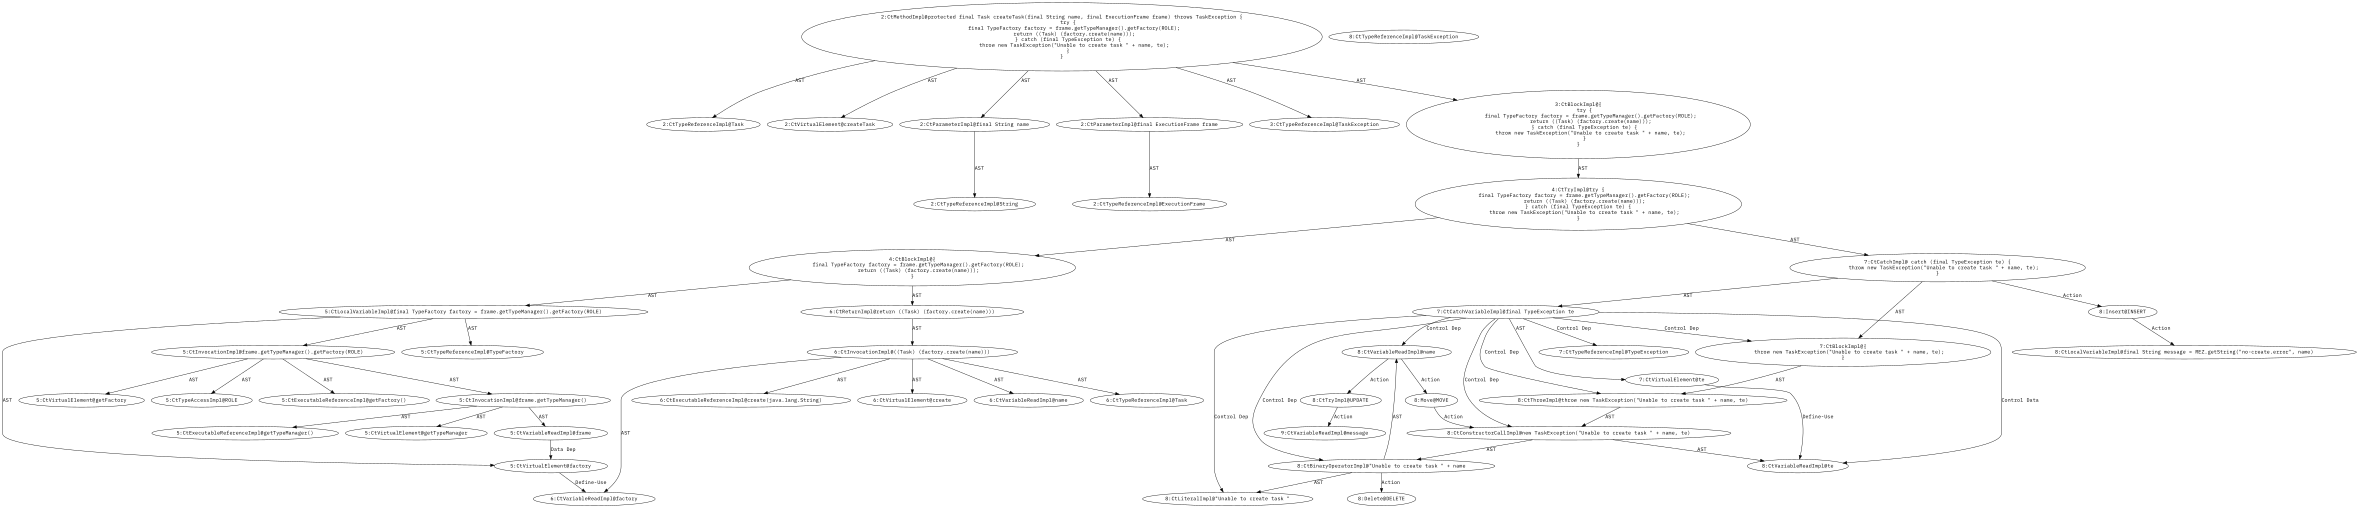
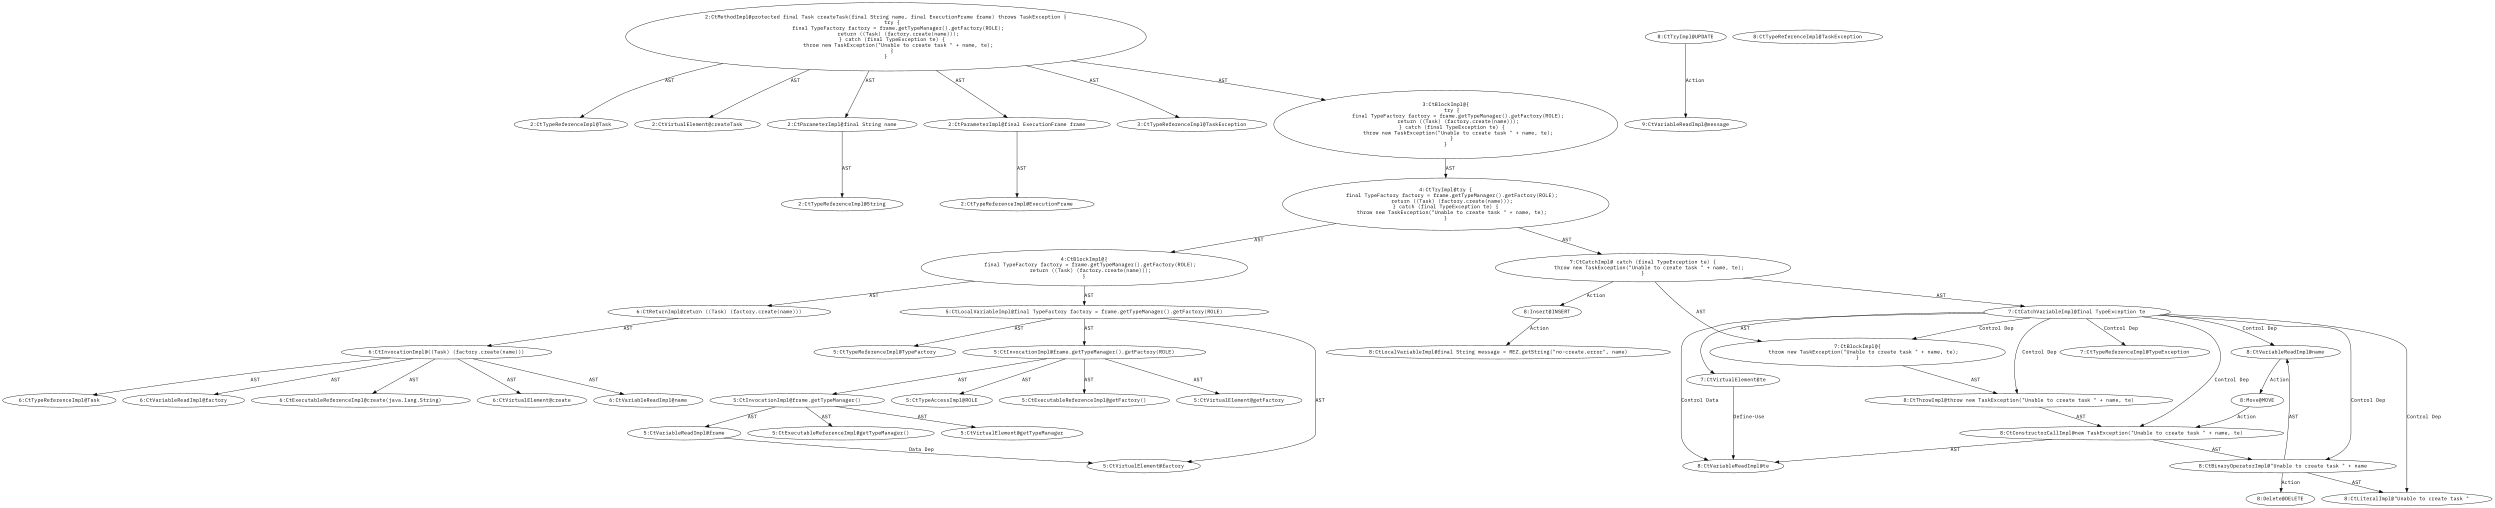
edge "8:CtVariableReadImpl@name" -> "8:CtTryImpl@UPDATE": removed, label "Action"
edge "5:CtVirtualElement@factory" -> "6:CtVariableReadImpl@factory": removed, label "Define-Use"
